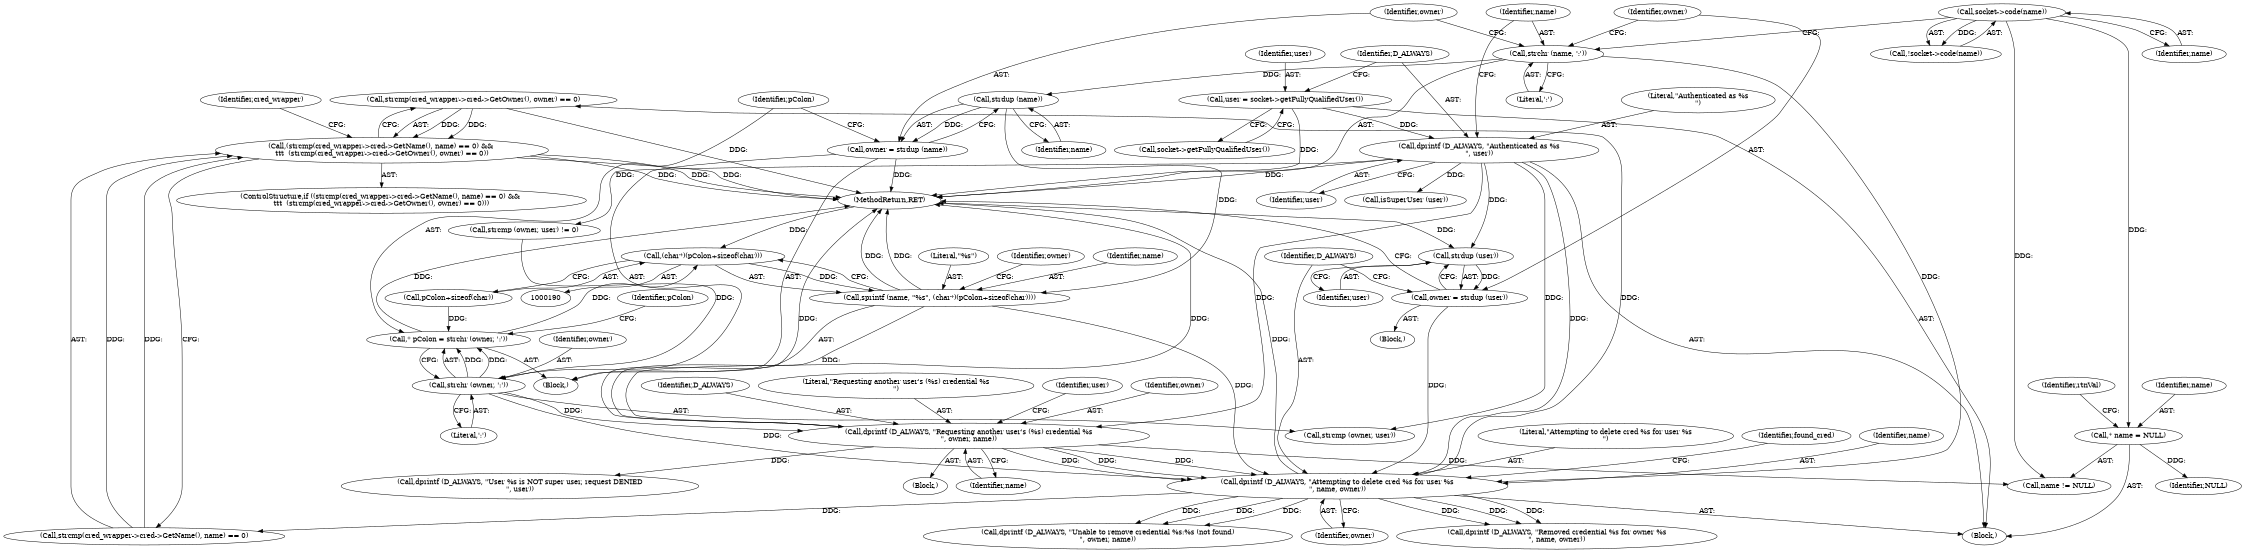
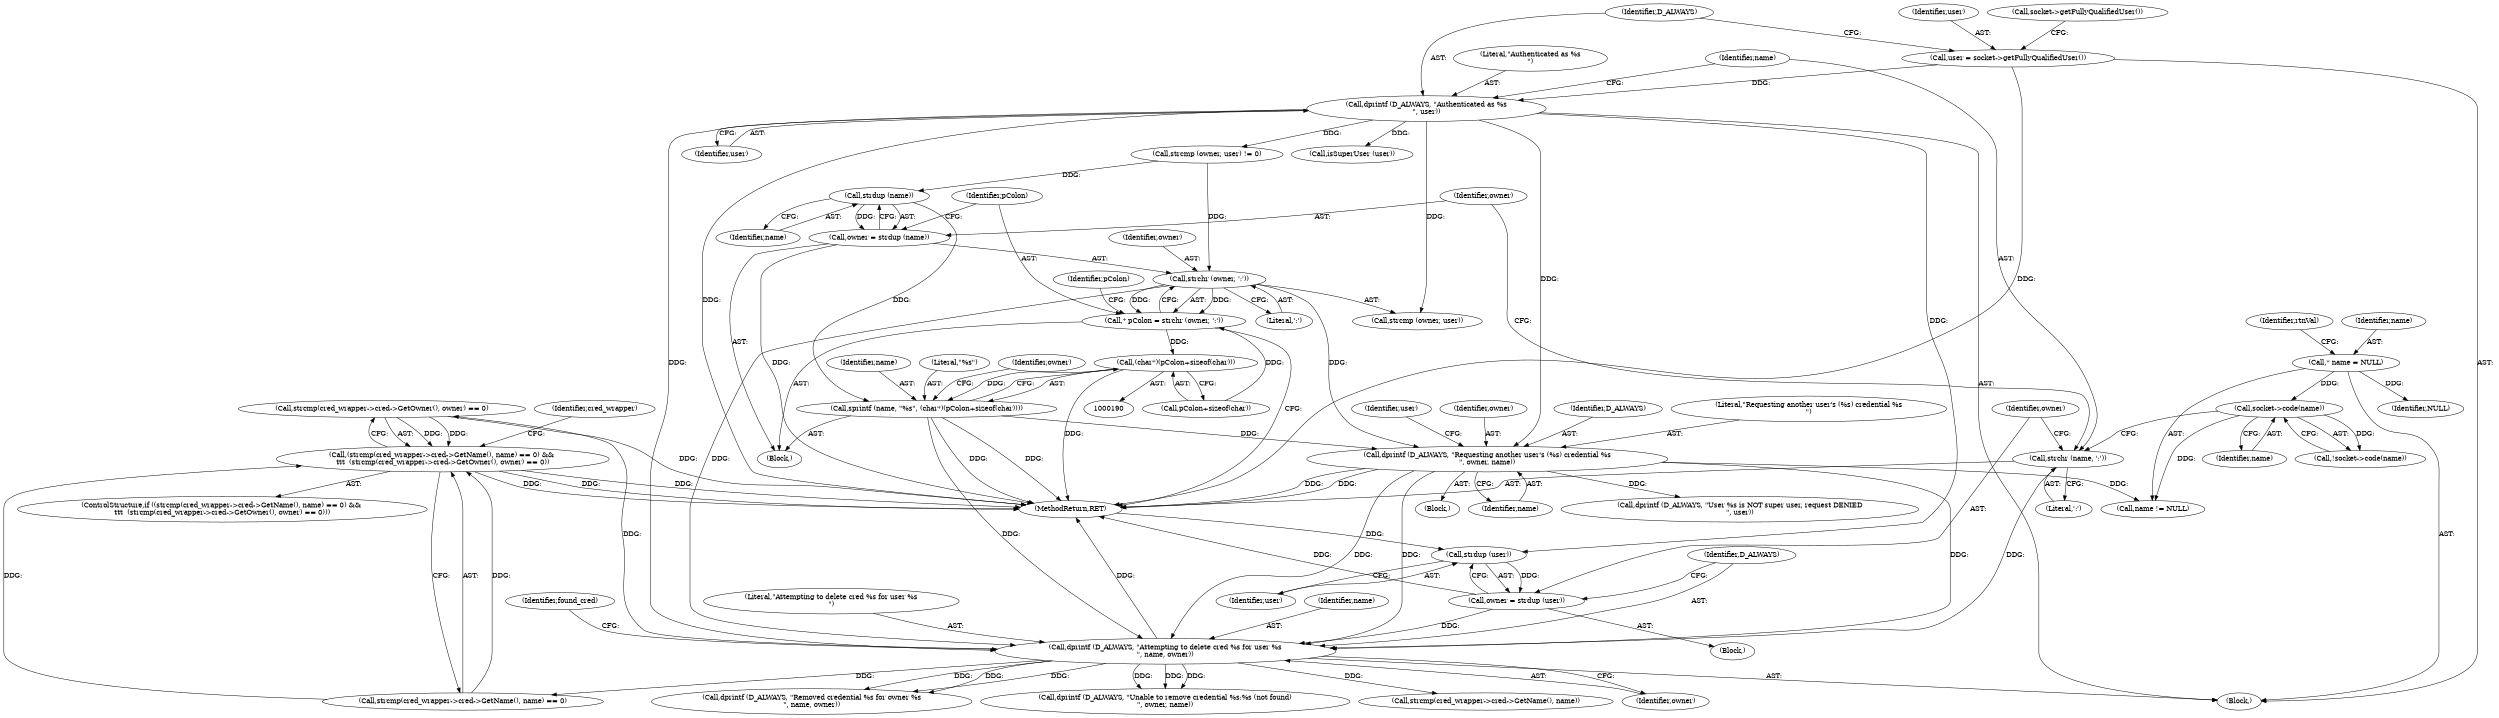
edge "(Call,!socket->code(name))" -> "(Call,socket->code(name))": label "AST: " -> "CFG: "
edge "(Call,strchr (name, ':'))" -> "(Call,strdup (name))": now "(Call,strcmp (owner, user) != 0)" -> "(Call,strdup (name))"
edge "(Call,user = socket->getFullyQualifiedUser())" -> "(Call,socket->getFullyQualifiedUser())": removed, label "CFG:"
edge "(Call,socket->code(name))" -> "(Call,* name = NULL)": reversed
edge "(MethodReturn,RET)" -> "(Call,(char*)(pColon+sizeof(char)))": reversed
edge "(Call,owner = strdup (user))" -> "(MethodReturn,RET)": label "CFG: " -> "DDG: "
edge "(Call,* pColon = strchr (owner, ':'))" -> "(MethodReturn,RET)": label "DDG: " -> "CFG: "
node "(Call,strcmp(cred_wrapper->cred->GetName(), name))": added
